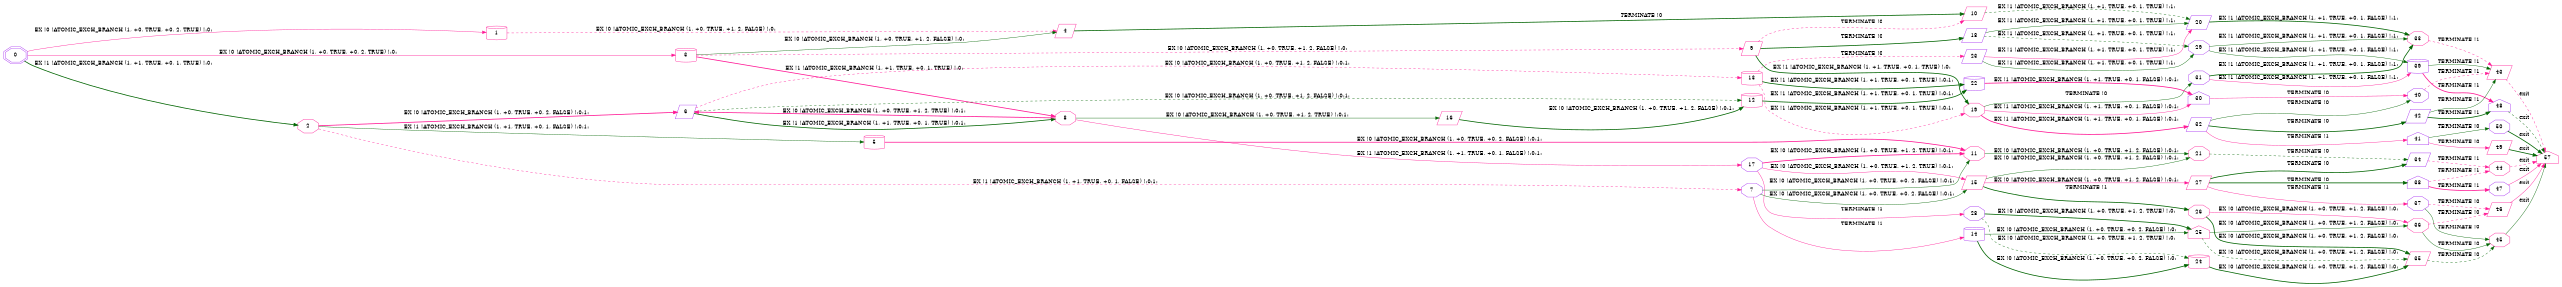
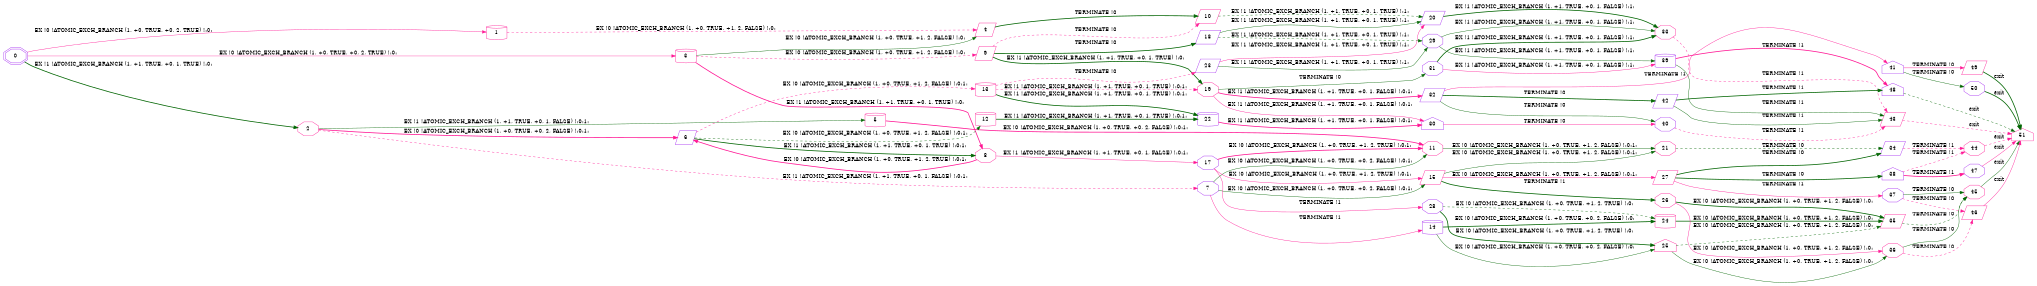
node "16": removed
node "57": label "57" -> "51"
